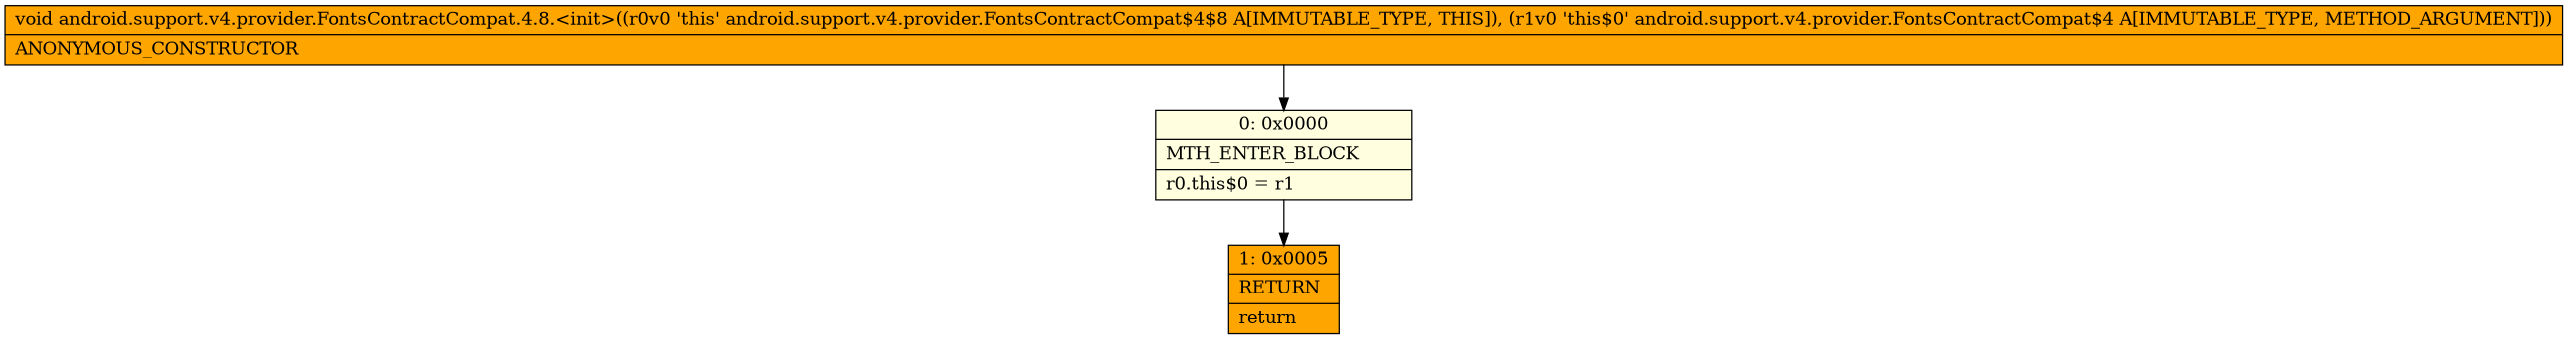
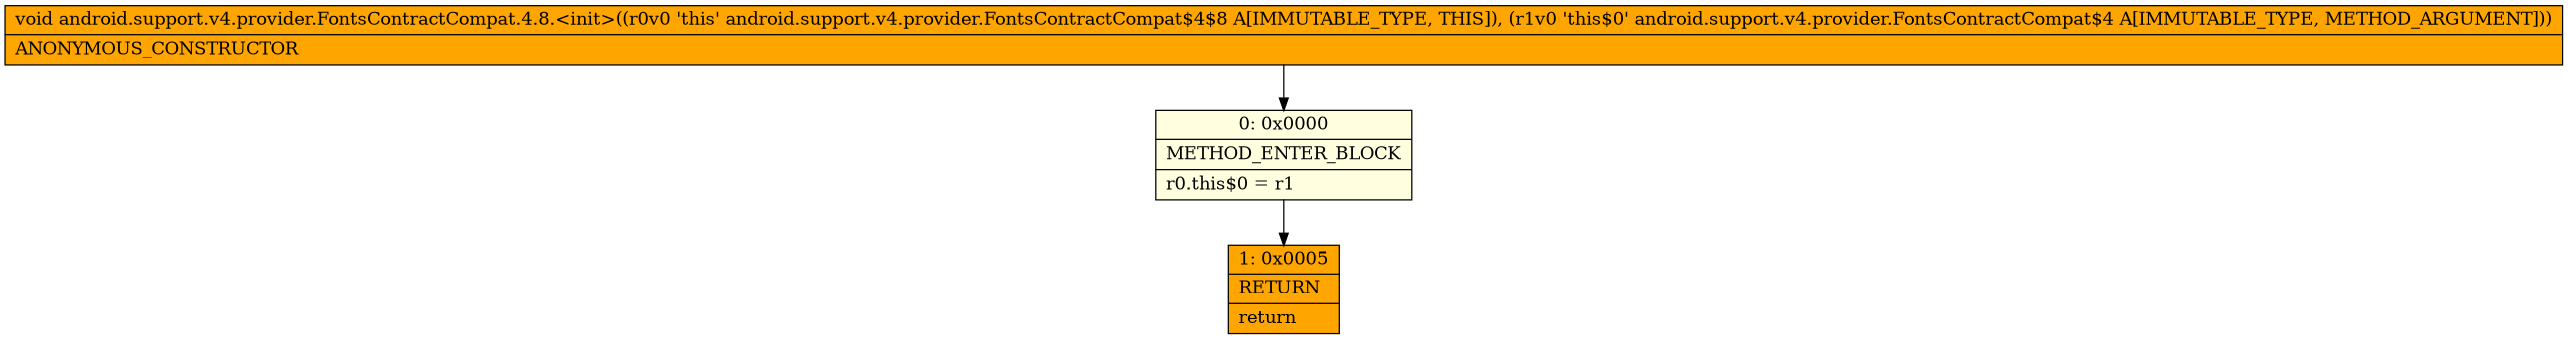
node "0: 0x0000": text "MTH_ENTER_BLOCK" -> "METHOD_ENTER_BLOCK"
